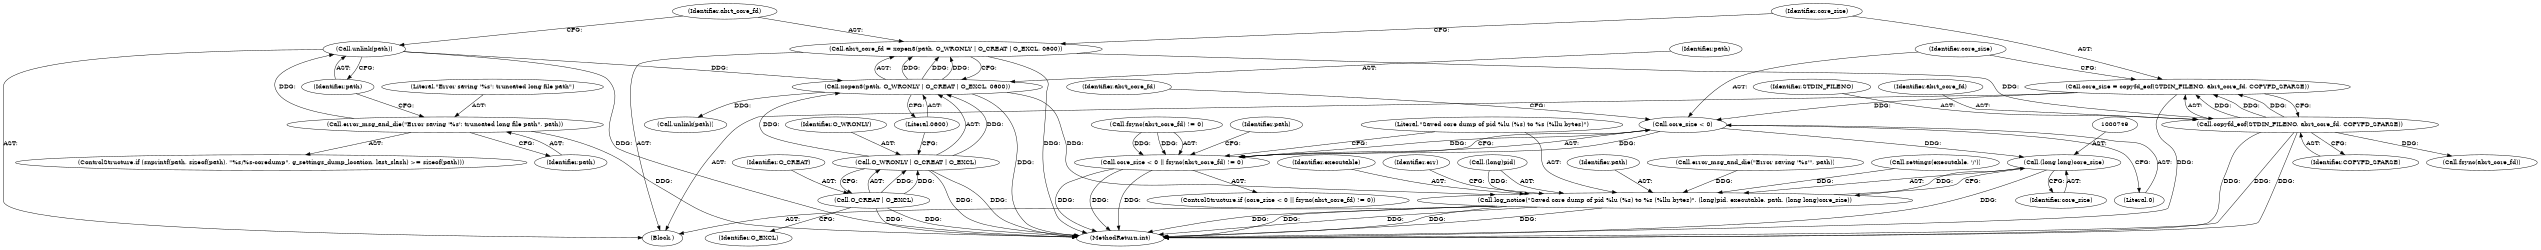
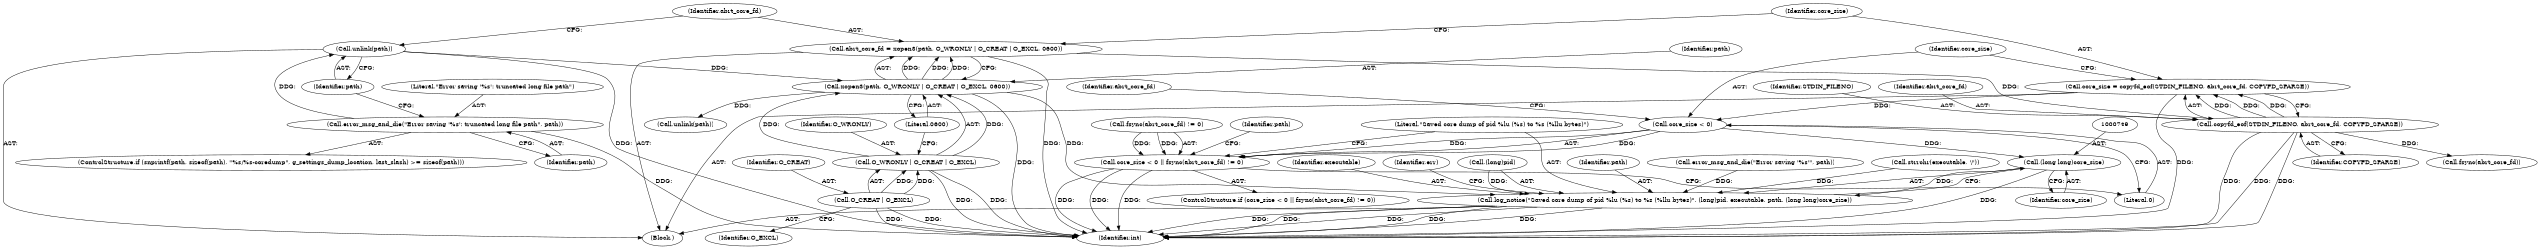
edge "(Call,core_size < 0 || fsync(abrt_core_fd) != 0)" -> "(Call,core_size < 0)": now "(Call,core_size < 0 || fsync(abrt_core_fd) != 0)" -> "(Literal,0)"
node "(Call,settings(executable, '/'))": label "(Call,settings(executable, '/'))" -> "(Call,strrchr(executable, '/'))"
edge "(Call,O_WRONLY | O_CREAT | O_EXCL)" -> "(Call,O_CREAT | O_EXCL)": removed, label "CFG:"
node "(MethodReturn,int)": label "(MethodReturn,int)" -> "(Identifier,int)"
